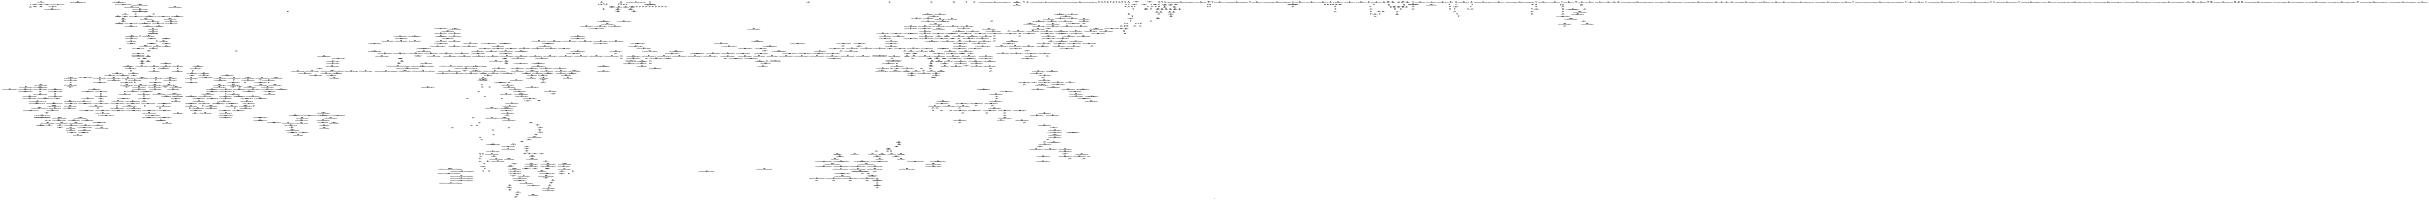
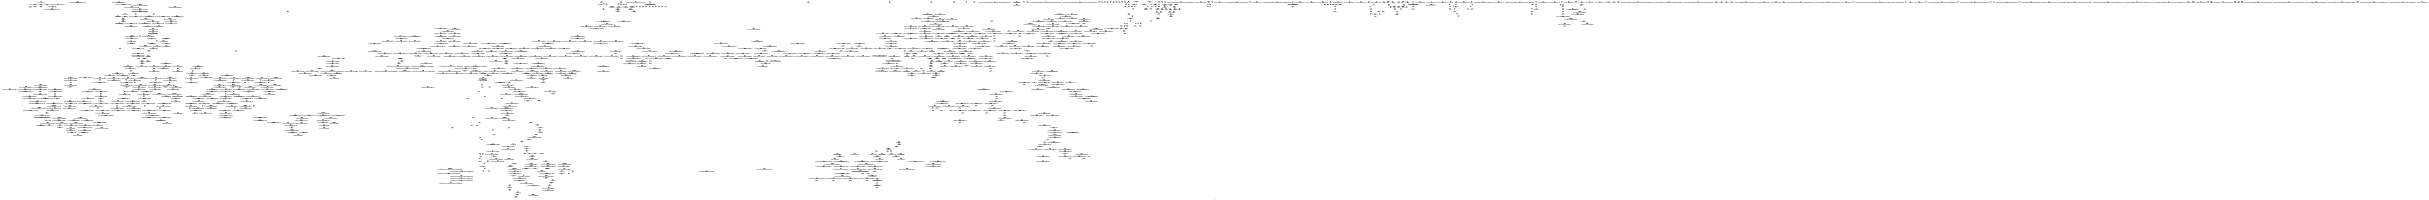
node "NodeID: 306": removed
